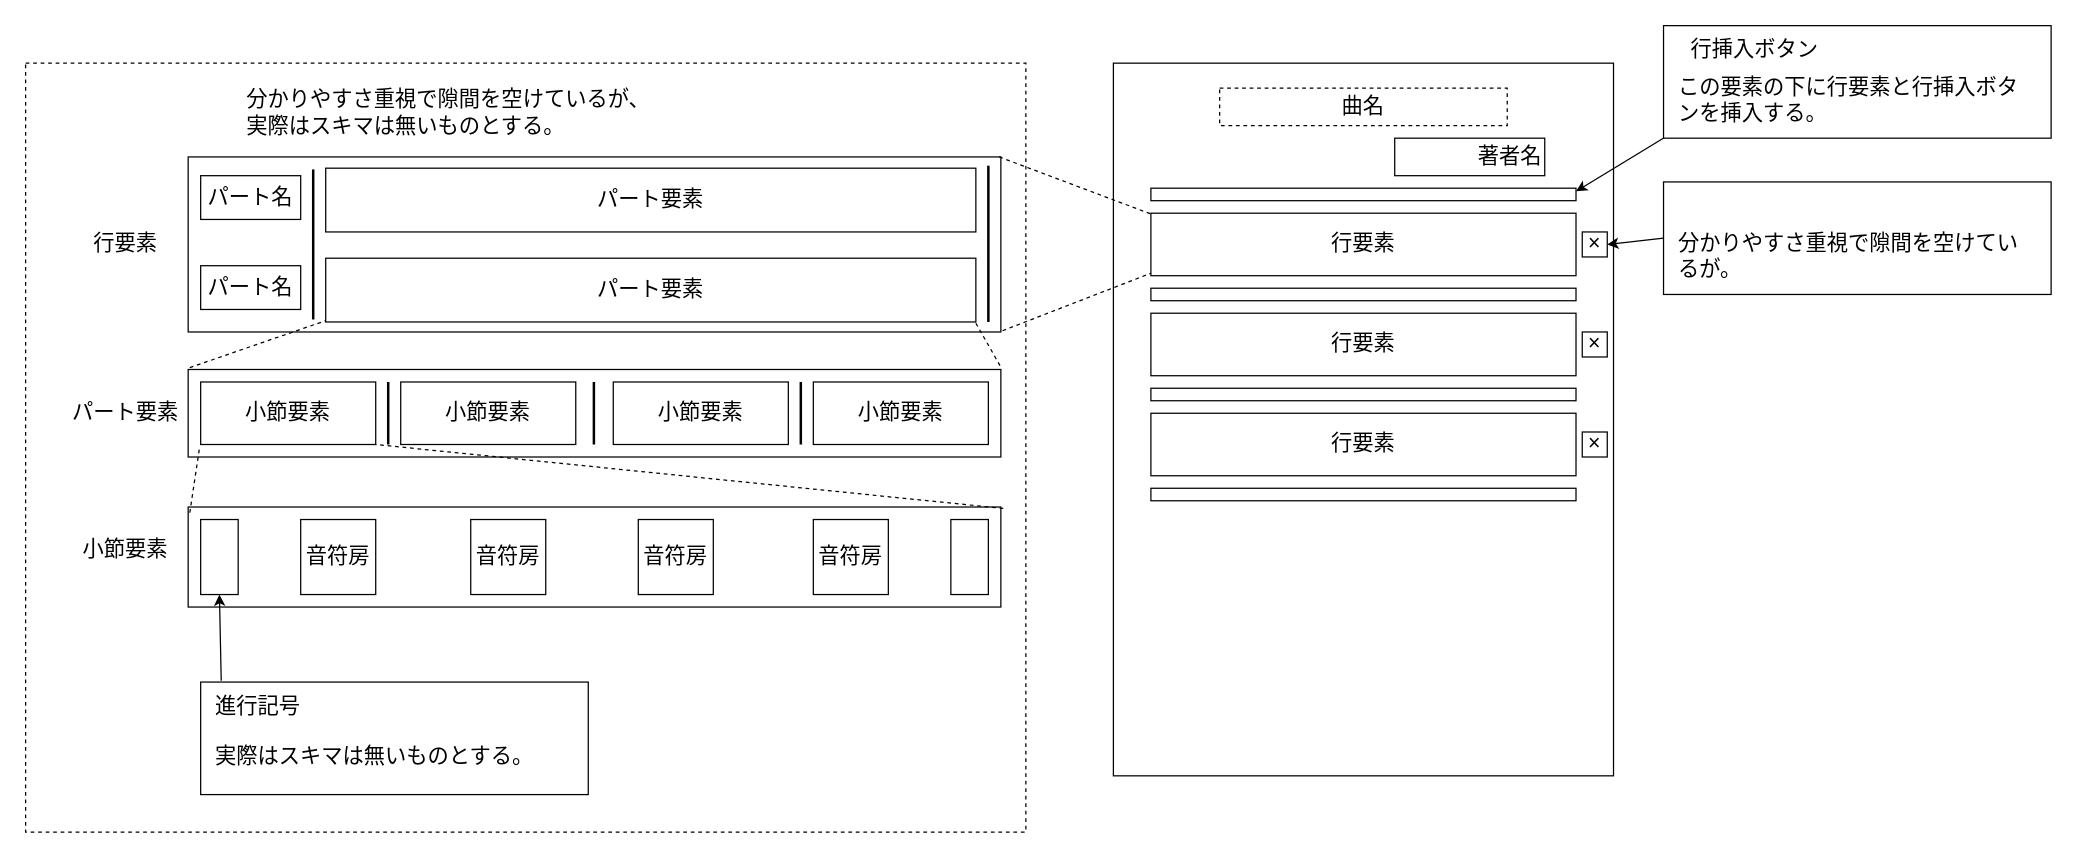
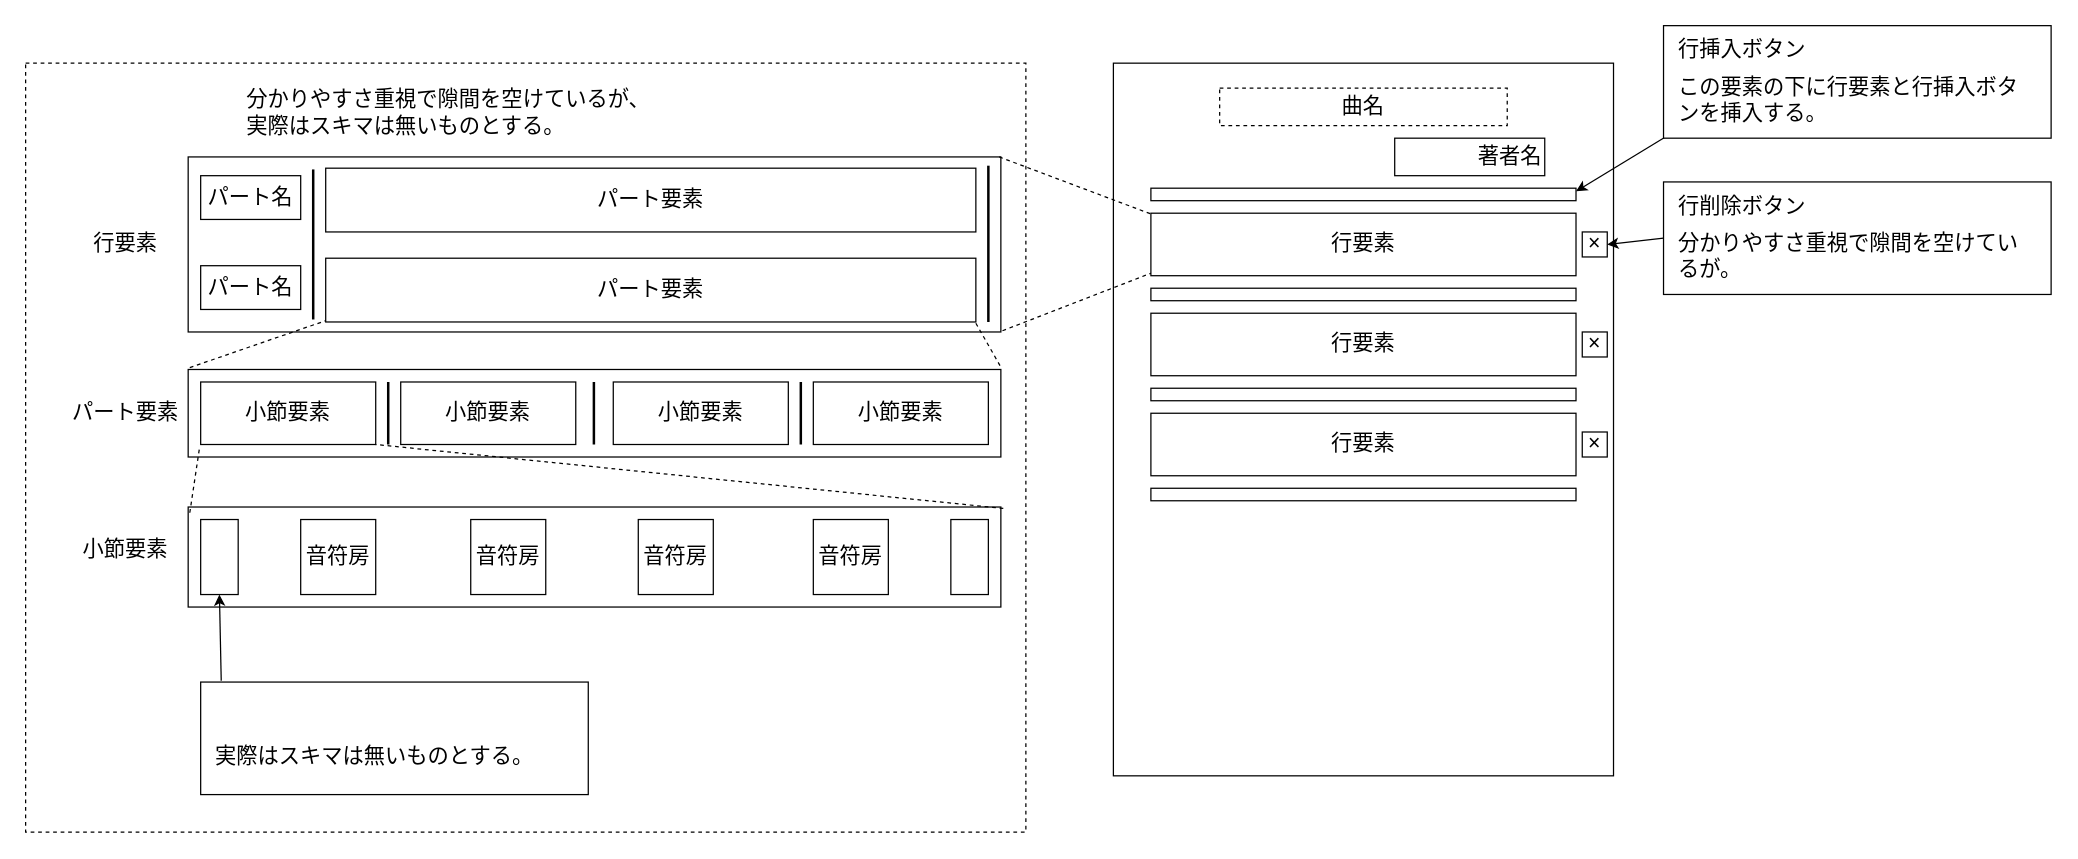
node "行挿入ボタン": moved (1813, 51) -> (1801, 51)
node "行削除ボタン": added
node "進行記号": removed
